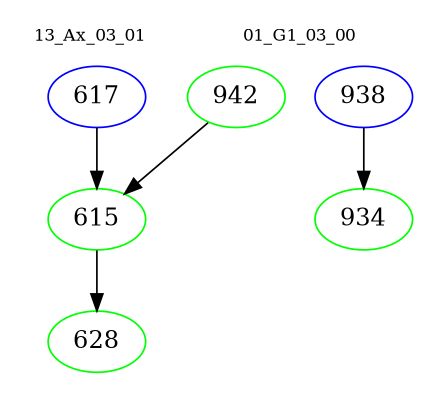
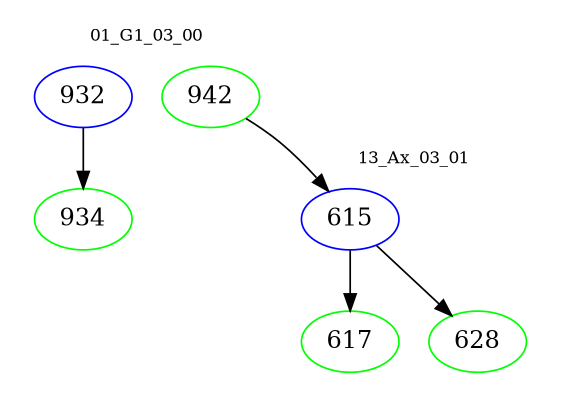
node "617": color blue -> green
node "938": label "938" -> "932"
edge "617" -> "615": reversed
node "615": color green -> blue
